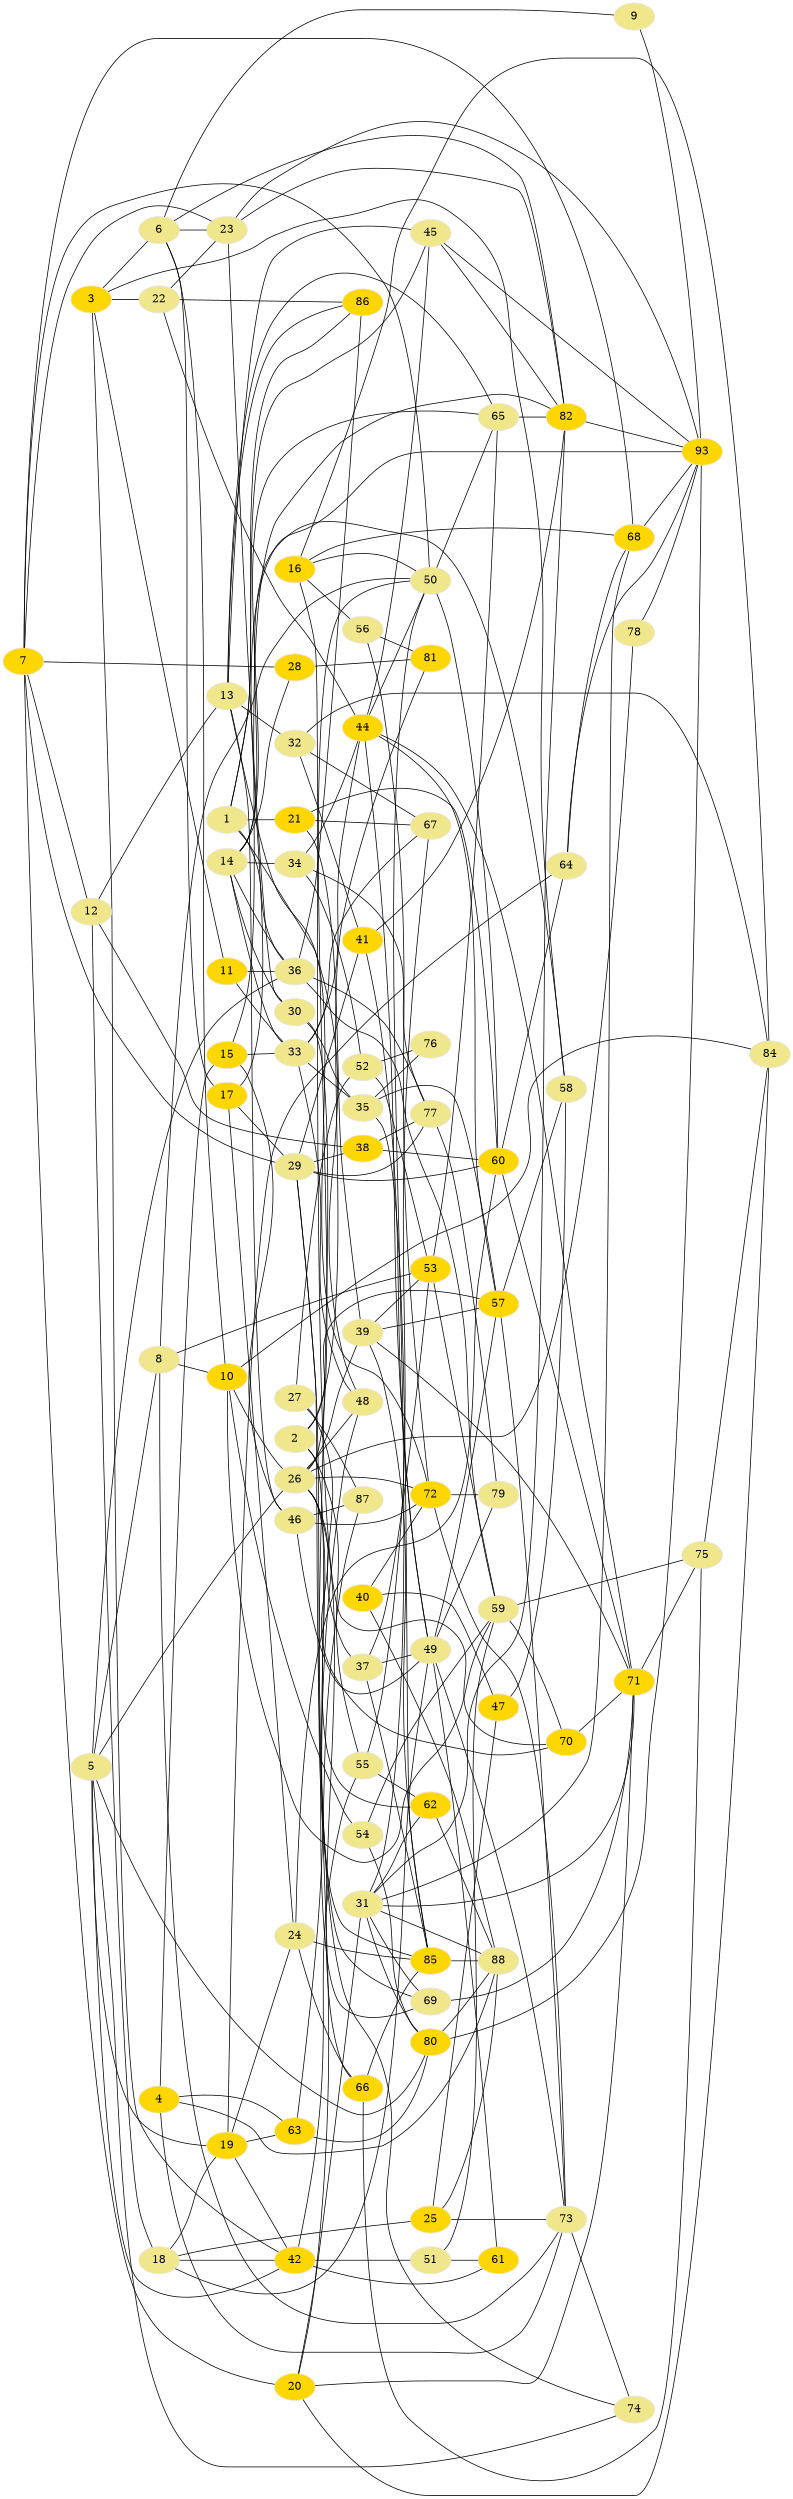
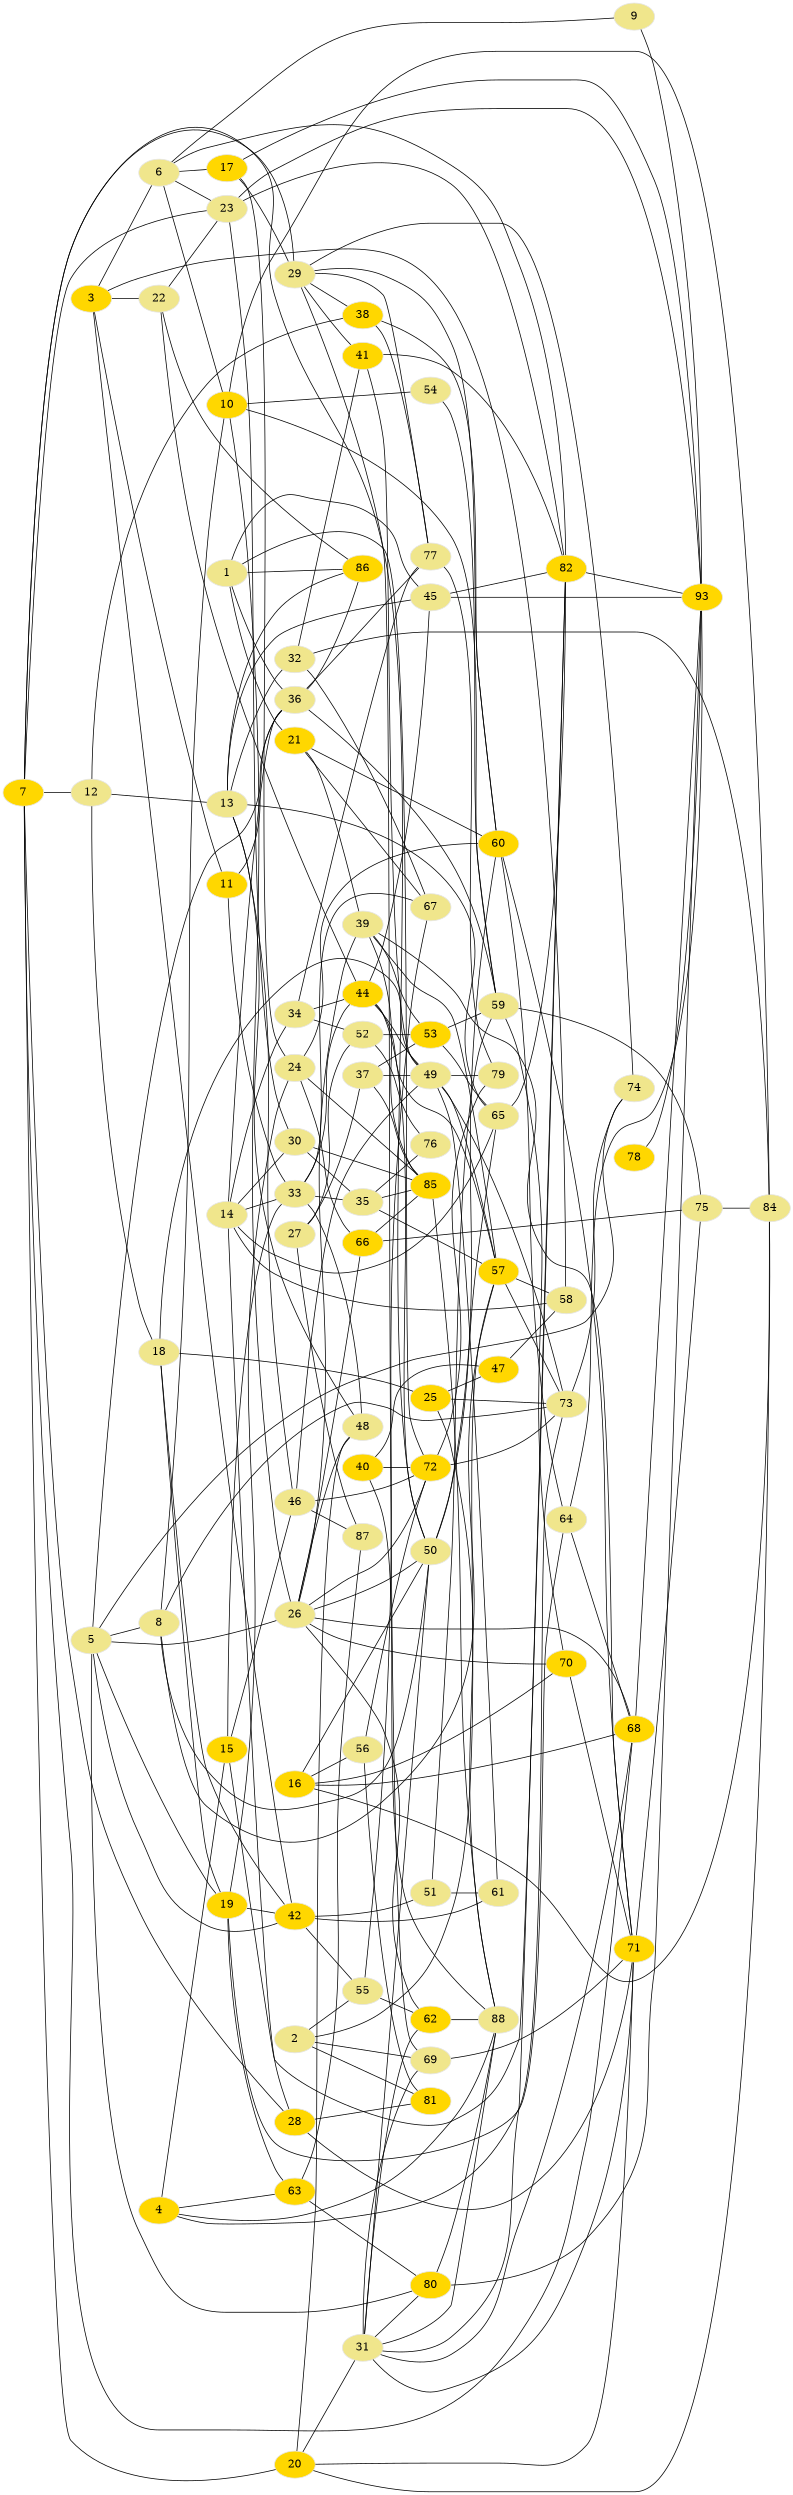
node "78": fillcolor khaki -> gold
edge "78" -- "26": now "68" -- "26"
edge "44" -- "71": now "28" -- "71"
edge "53" -- "8": now "57" -- "8"
edge "54" -- "80": removed
node "61": fillcolor gold -> khaki
